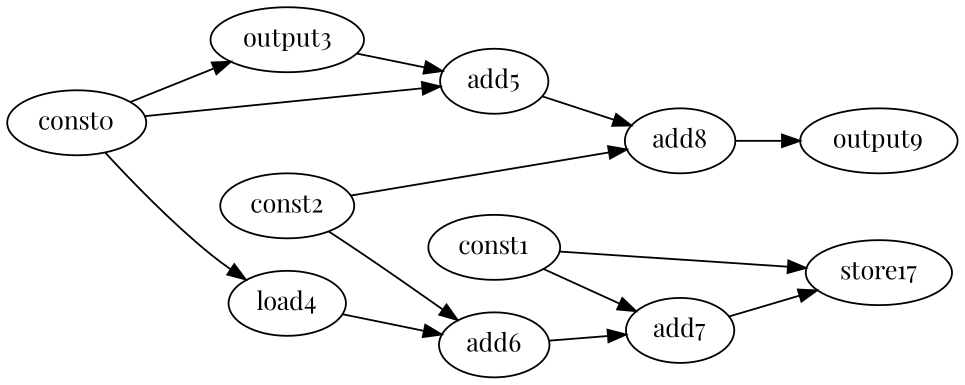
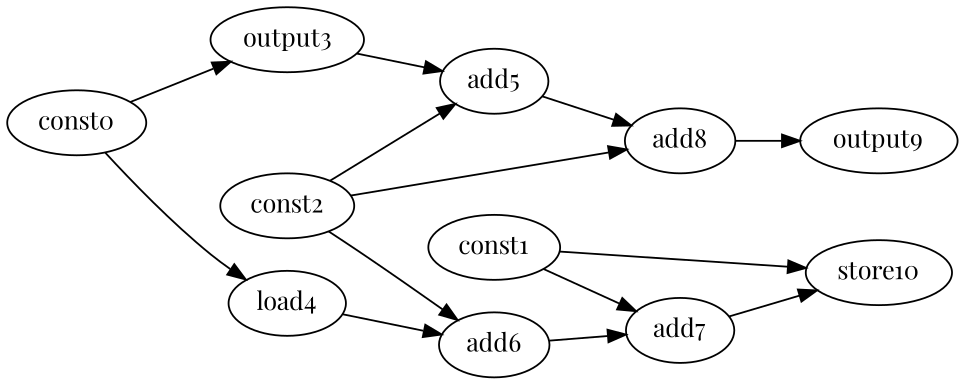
edge "const0" -> "add5": now "const2" -> "add5"
node "store17": label "store17" -> "store10"
